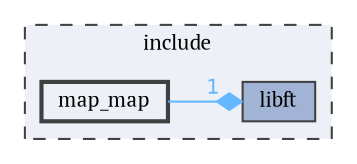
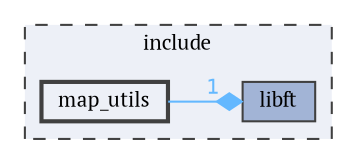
node "map_map": label "map_map" -> "map_utils"
